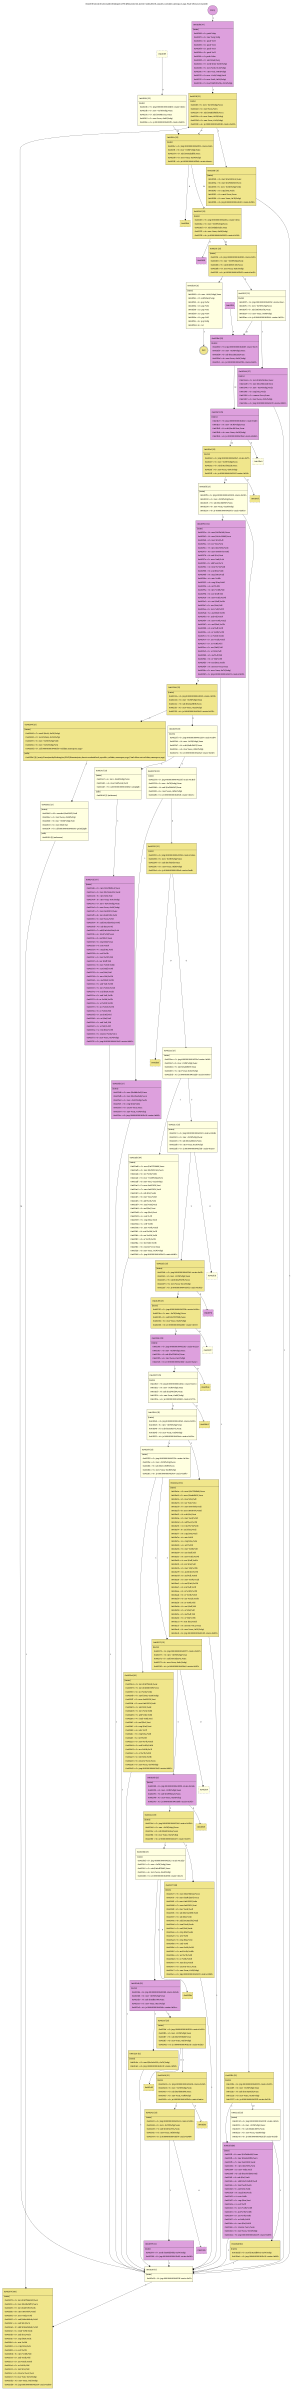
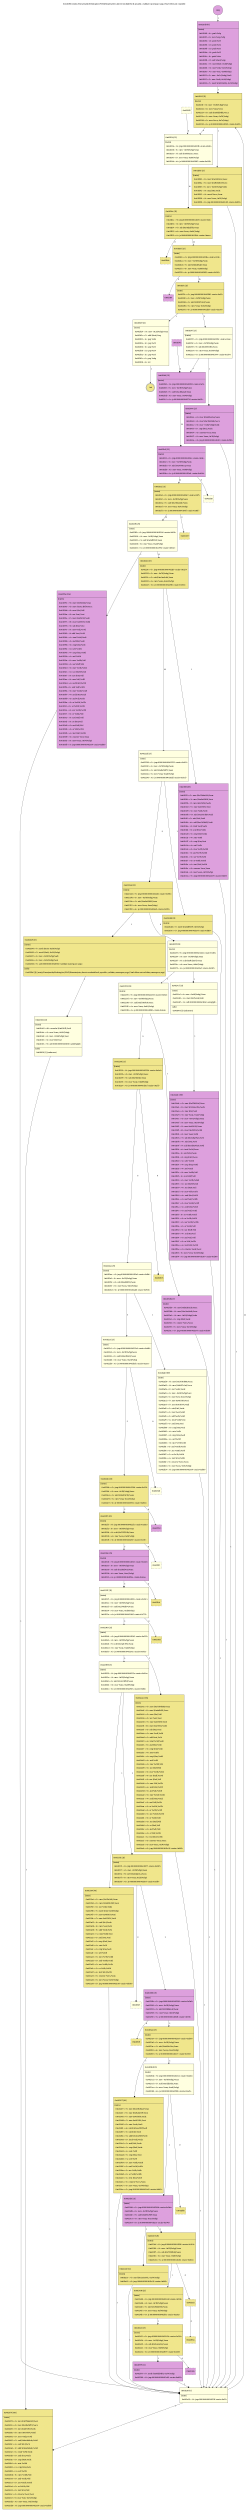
edge "0x40211f [23]" -> "0x40214c [25]": now "0x40211f [23]" -> "0x402136 [22]"
edge "0x40295e [134]" -> "0x402246 [25]": now "0x40222d [25]" -> "0x402246 [25]"
edge "0x402408 [25]" -> "0x402b5a": now "0x402c02" -> "0x402b5a"
